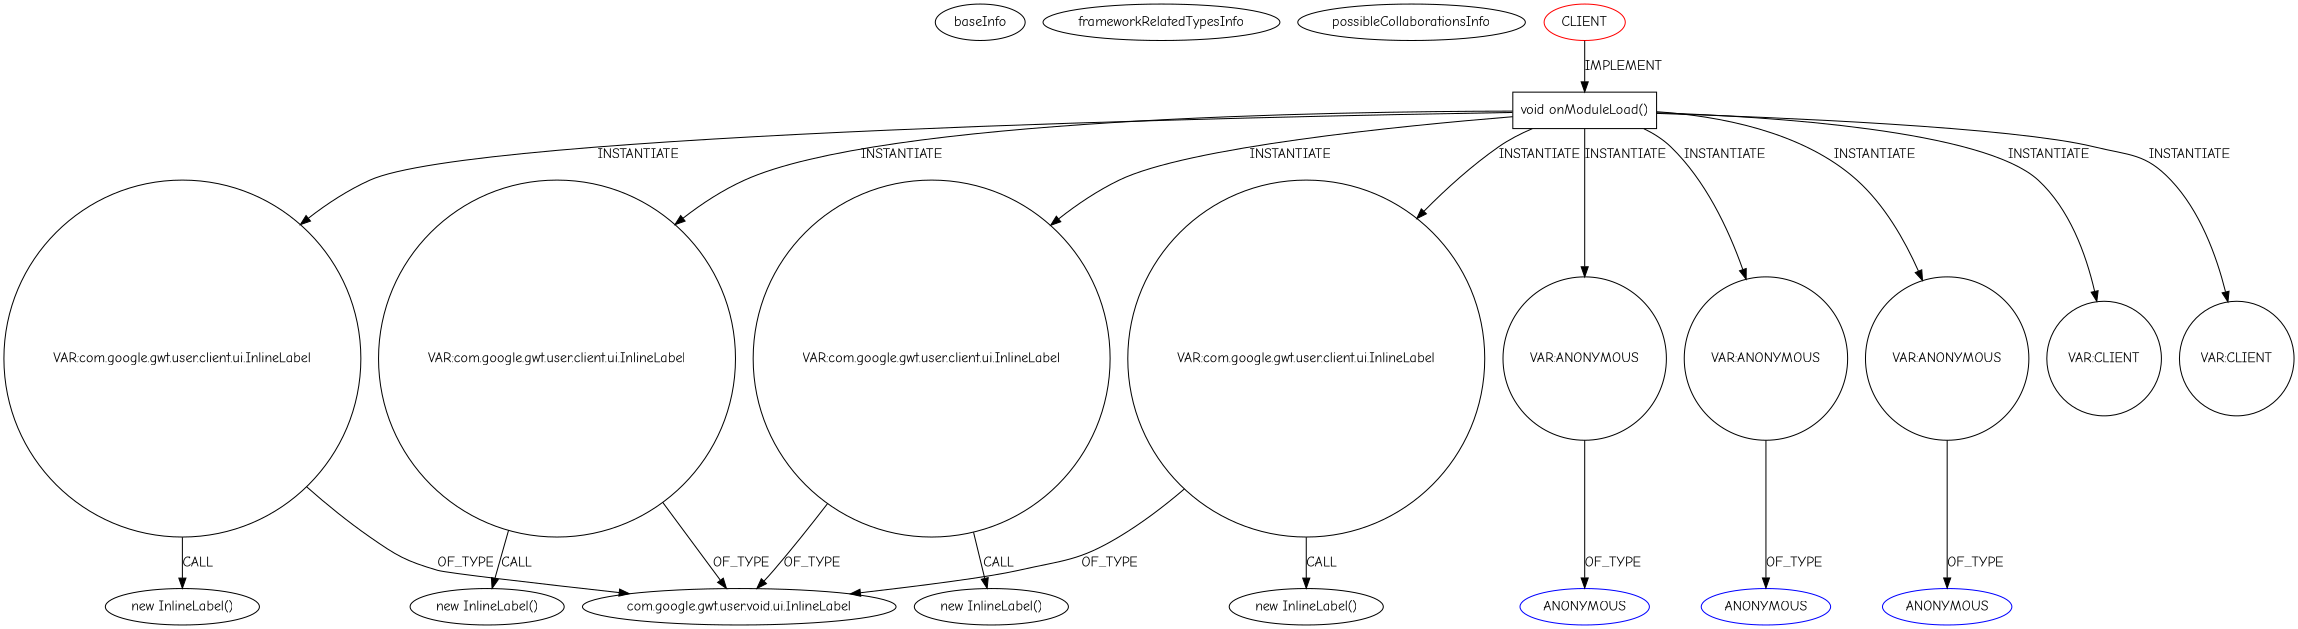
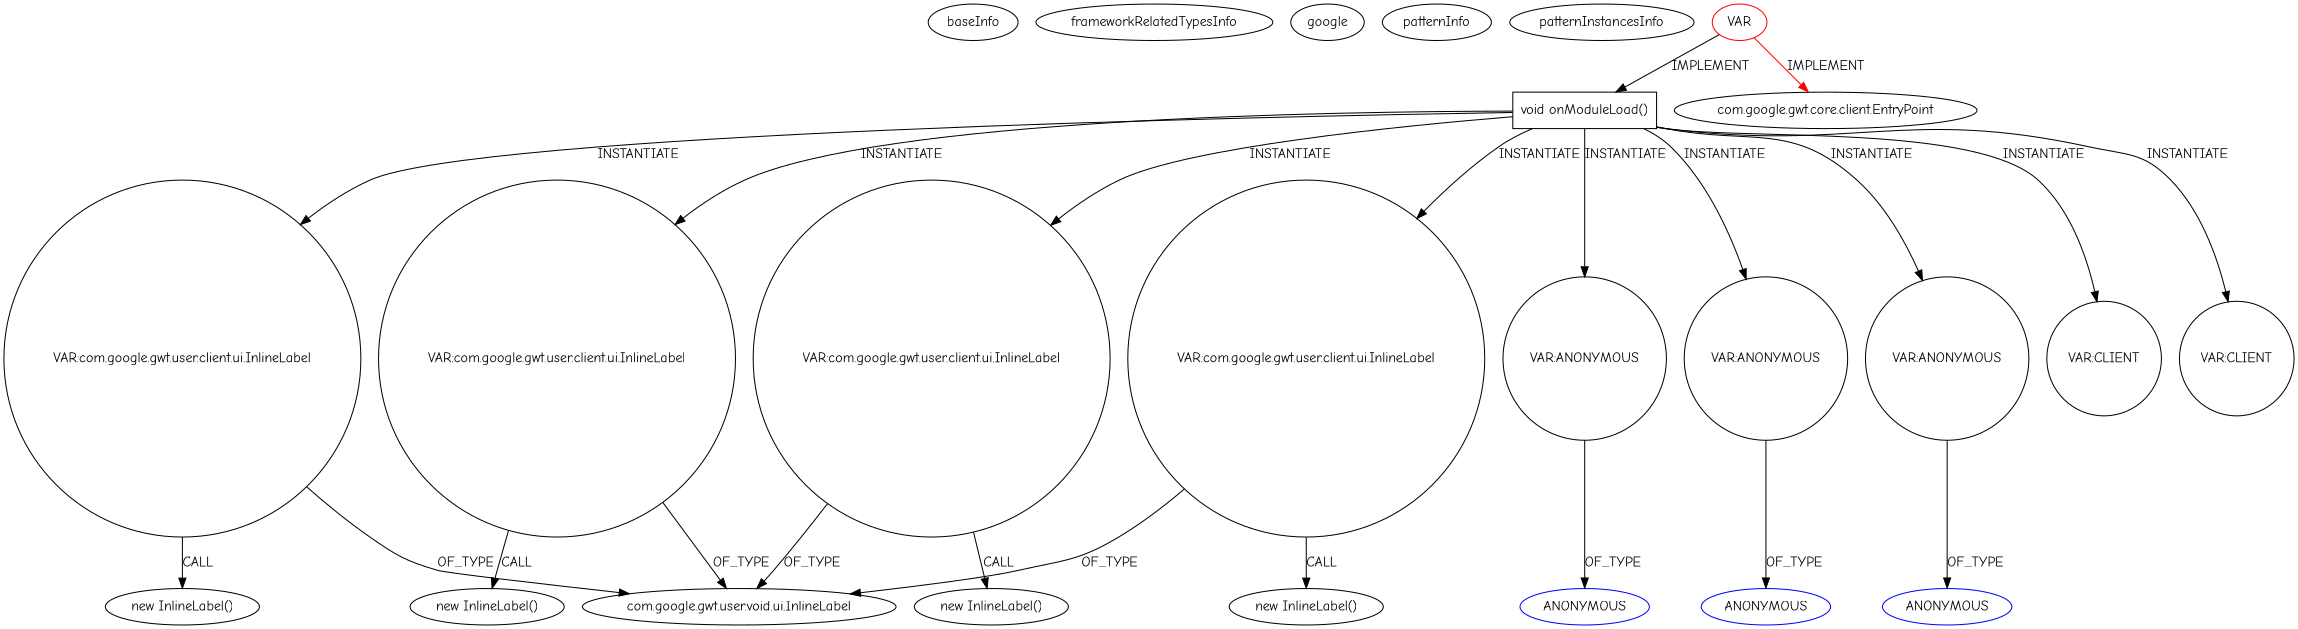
node "possibleCollaborationsInfo": label "possibleCollaborationsInfo" -> "google"
node "patternInfo": added
node "CLIENT": label "CLIENT" -> "VAR"
node "patternInstancesInfo": added
node "com.google.gwt.core.client.EntryPoint": added
